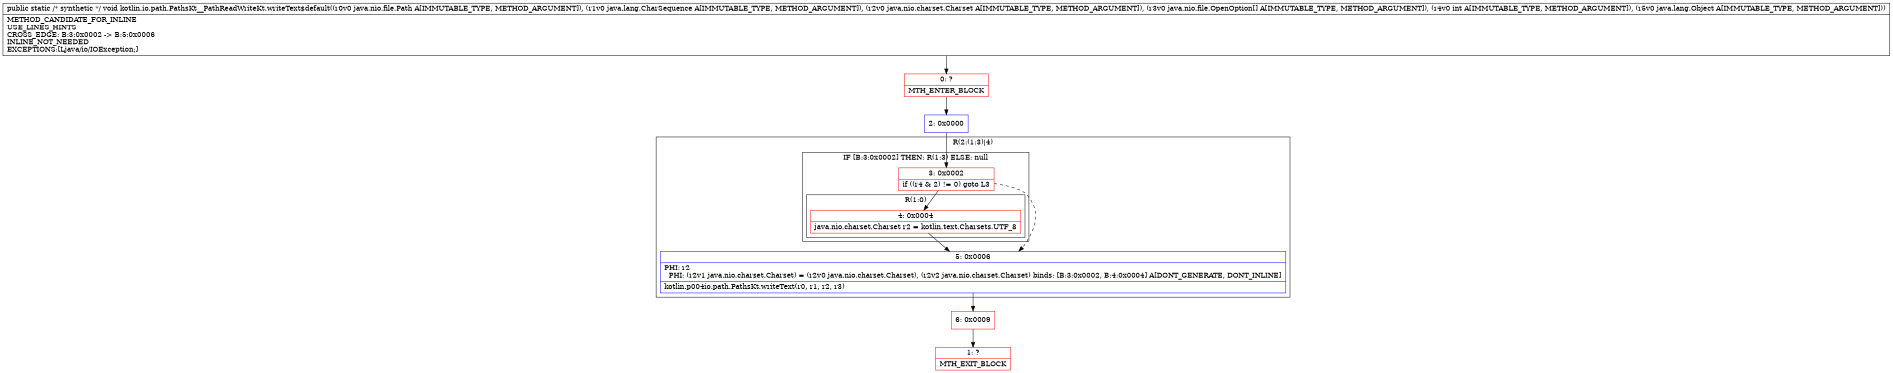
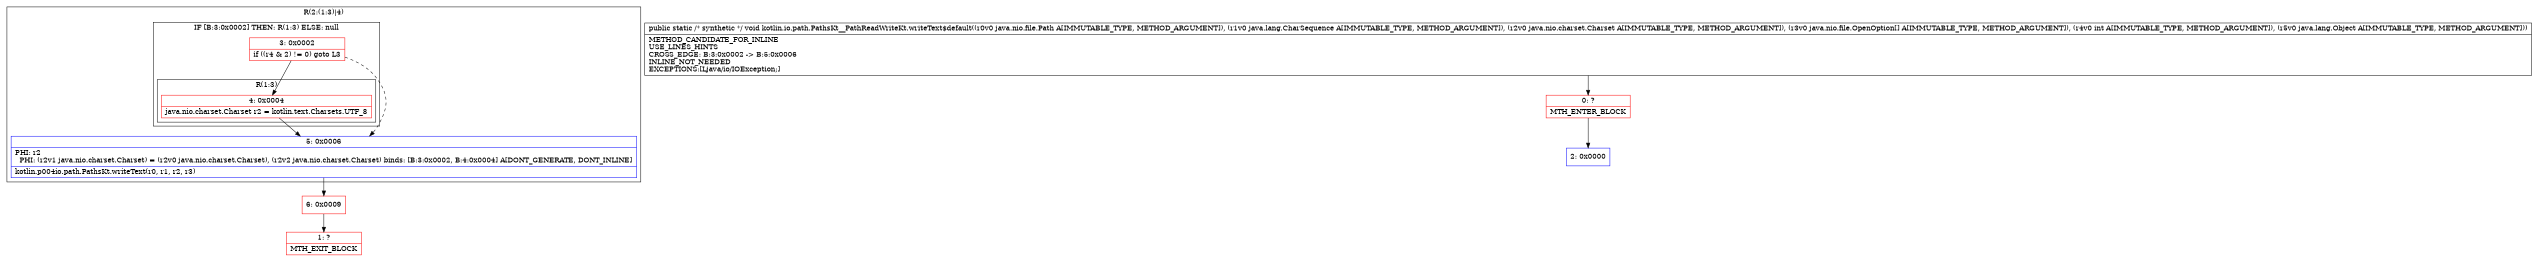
edge "2: 0x0000" -> "3: 0x0002": removed
cluster "R(1:0)": label "R(1:0)" -> "R(1:3)"
